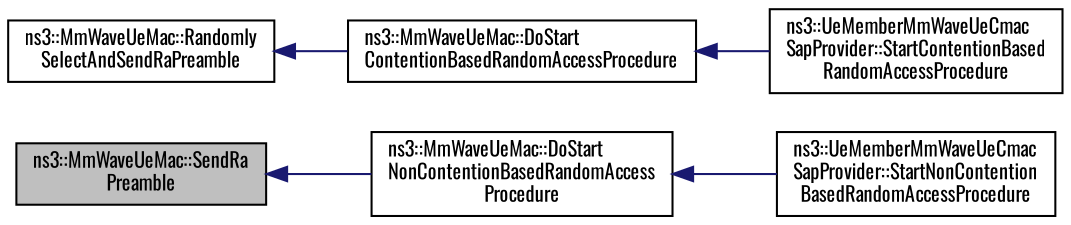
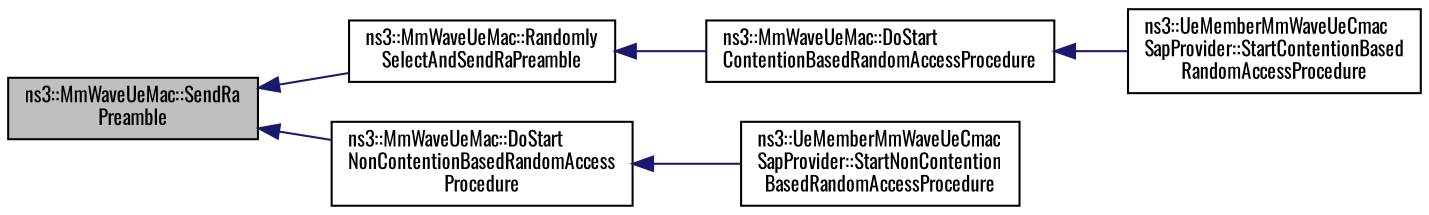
edge "ns3::MmWaveUeMac::Randomly SelectAndSendRaPreamble" -> "ns3::MmWaveUeMac::SendRa Preamble": added
